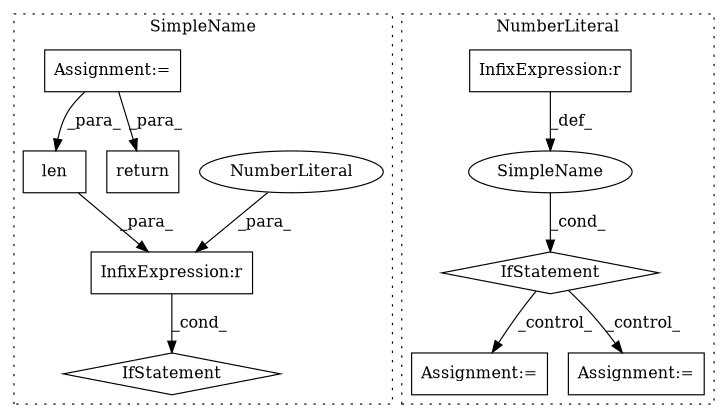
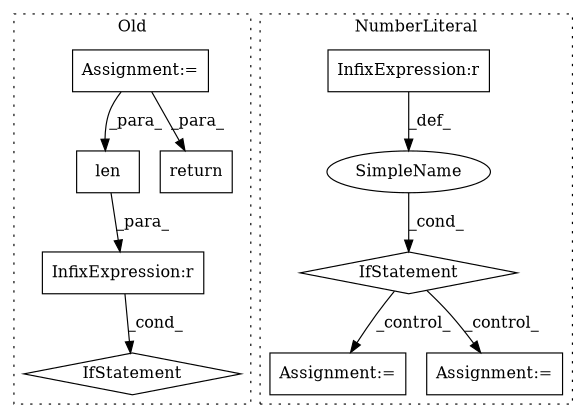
cluster "SimpleName": label "SimpleName" -> "Old"
node "NumberLiteral": removed
